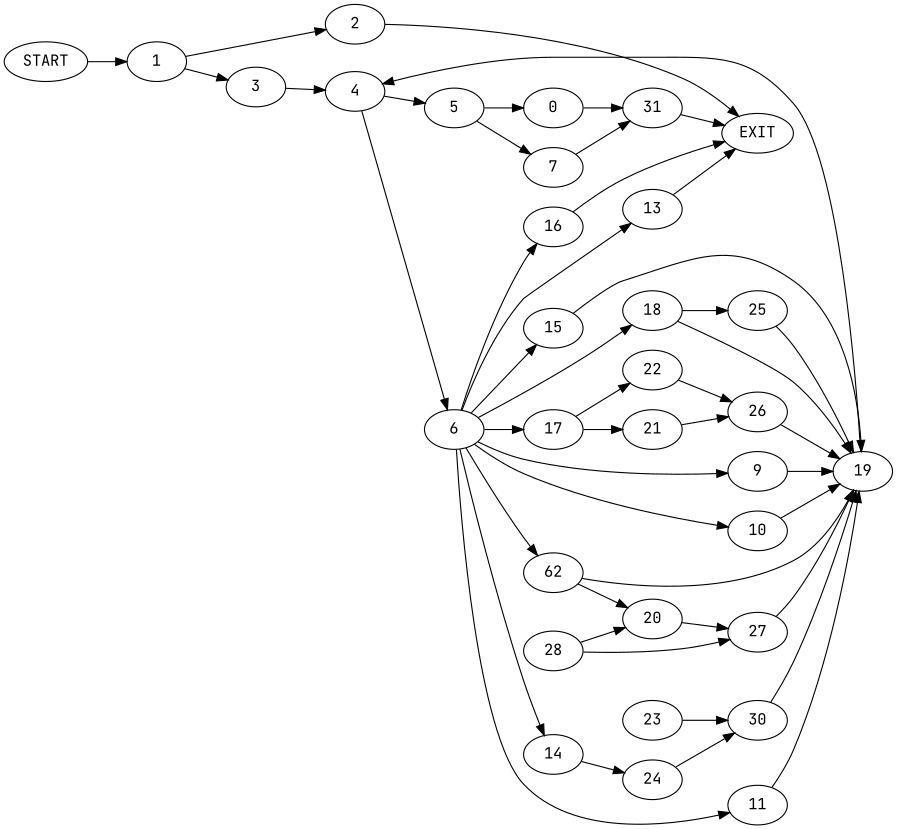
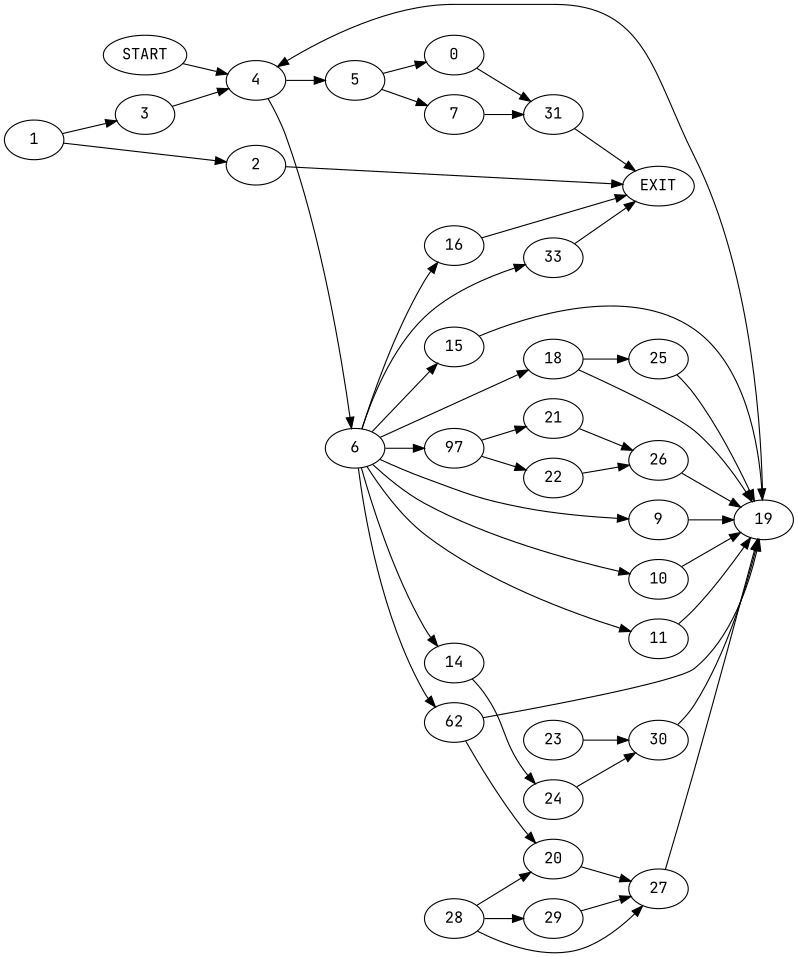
edge "START" -> "1": now "START" -> "4"
node "13": label "13" -> "33"
node "17": label "17" -> "97"
node "29": added
